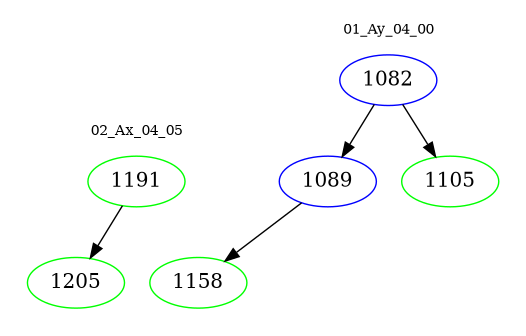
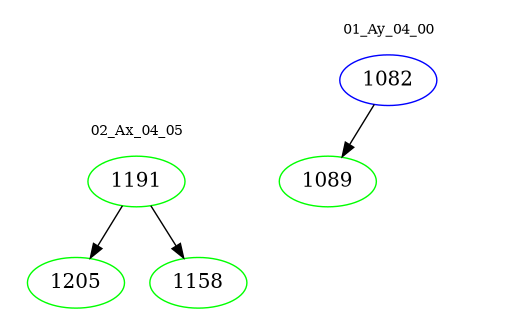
node "1089": color blue -> green
node "1105": removed
edge "1089" -> "1158": now "1191" -> "1158"
